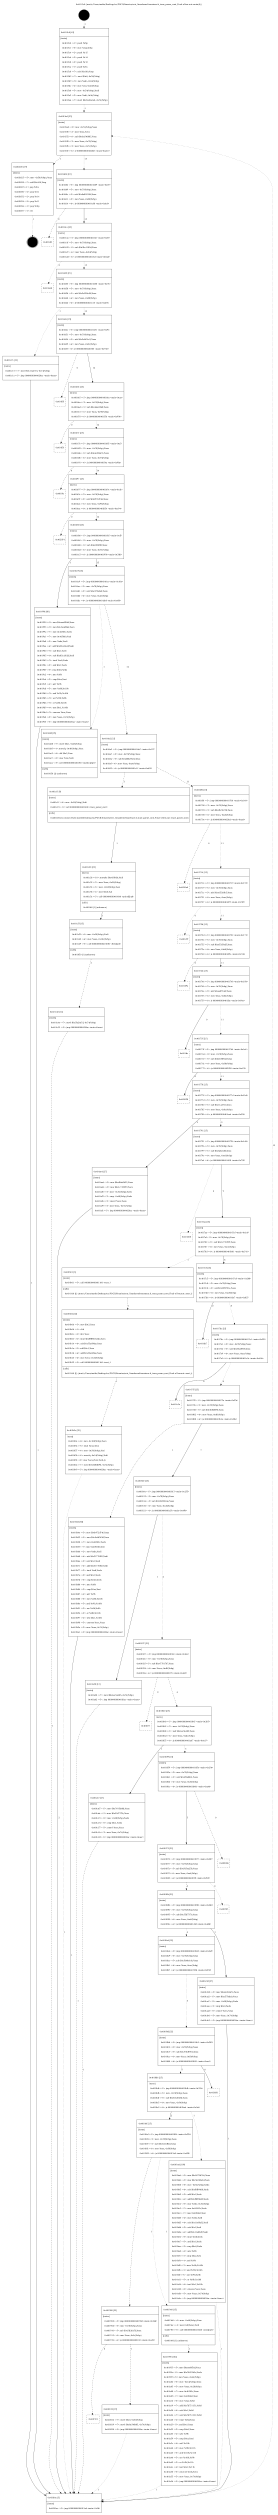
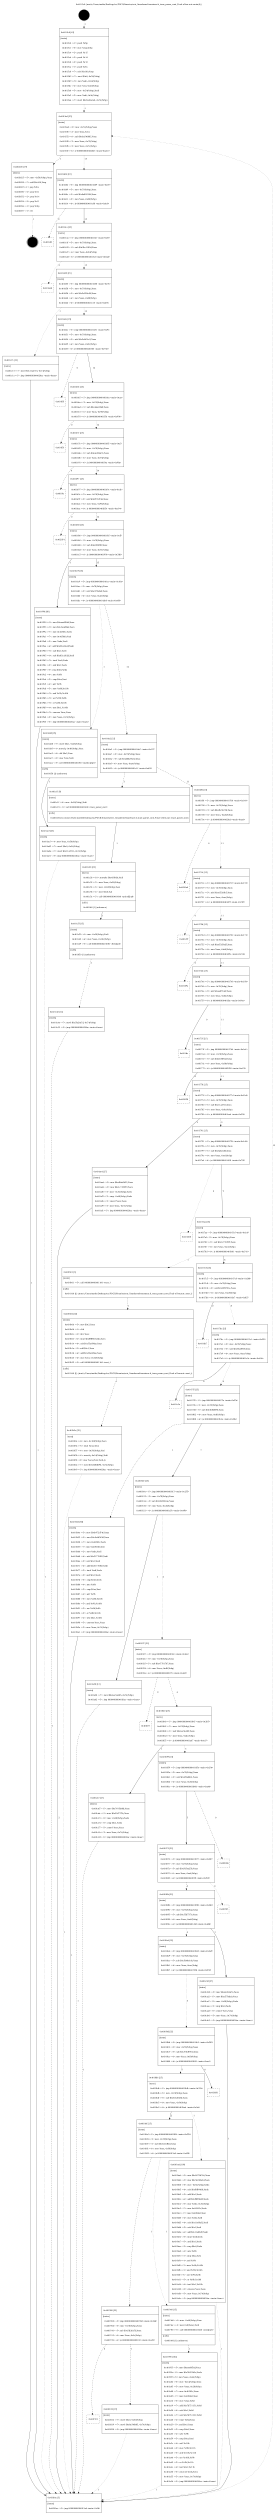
node "0x401acf [23]": added
